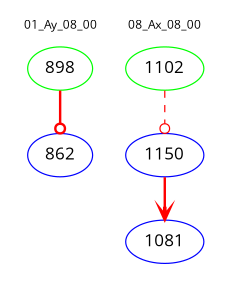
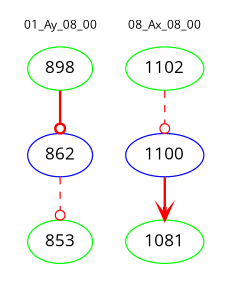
node "1150": label "1150" -> "1100"
node "853": added
node "1081": color blue -> green
